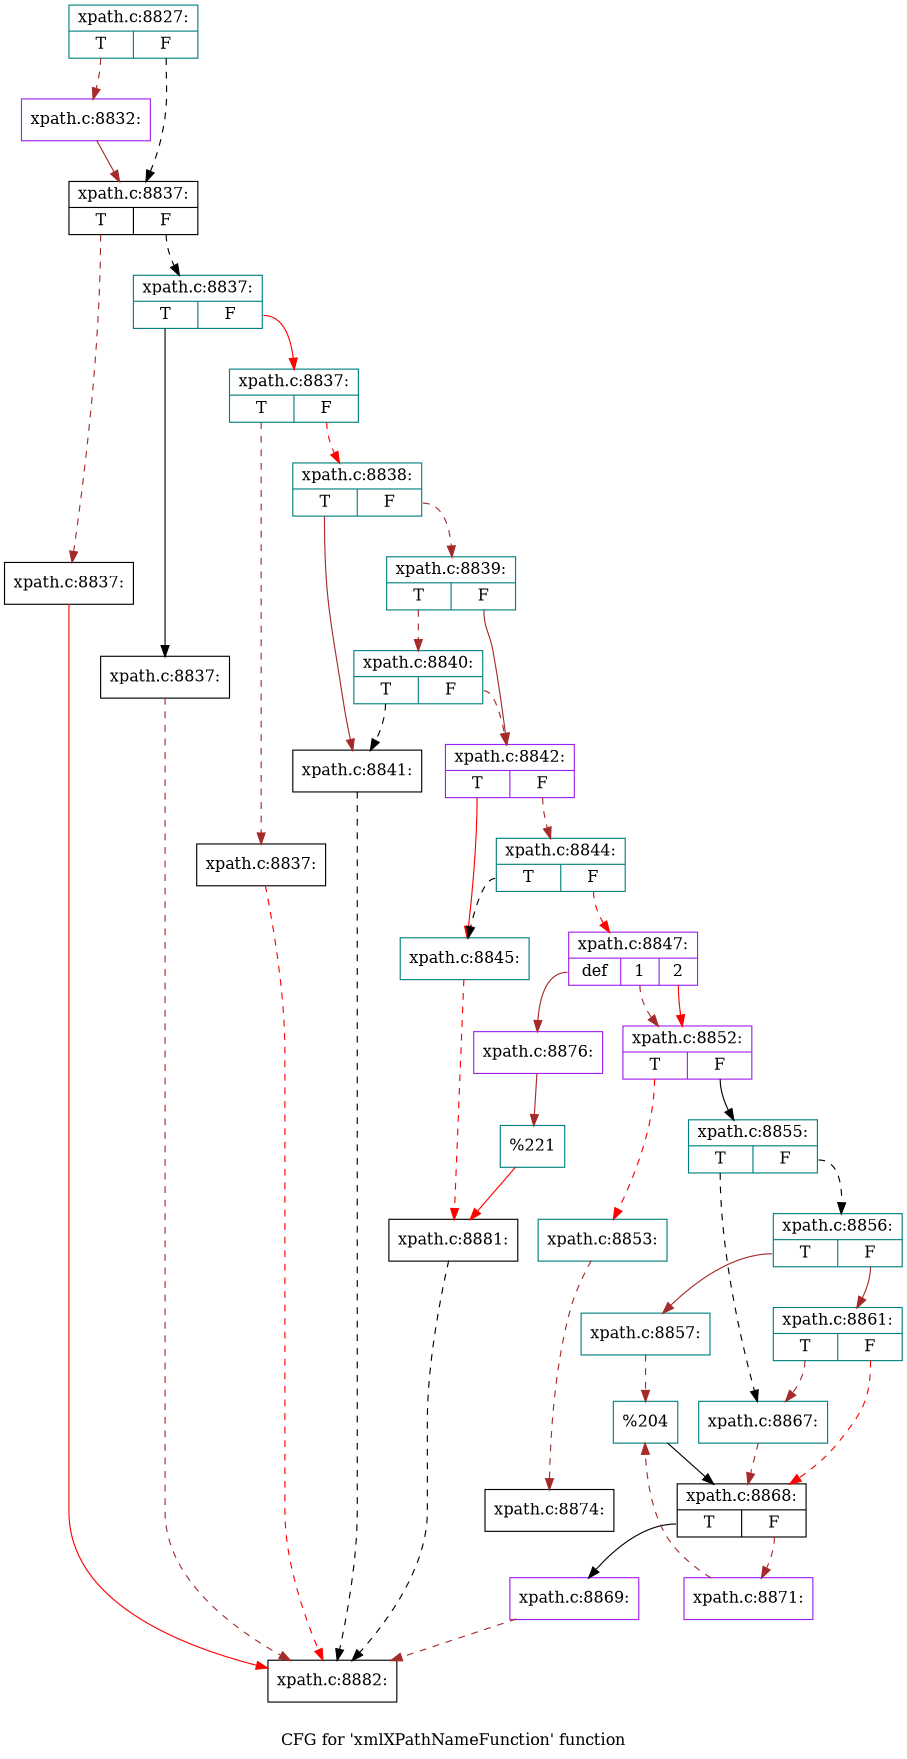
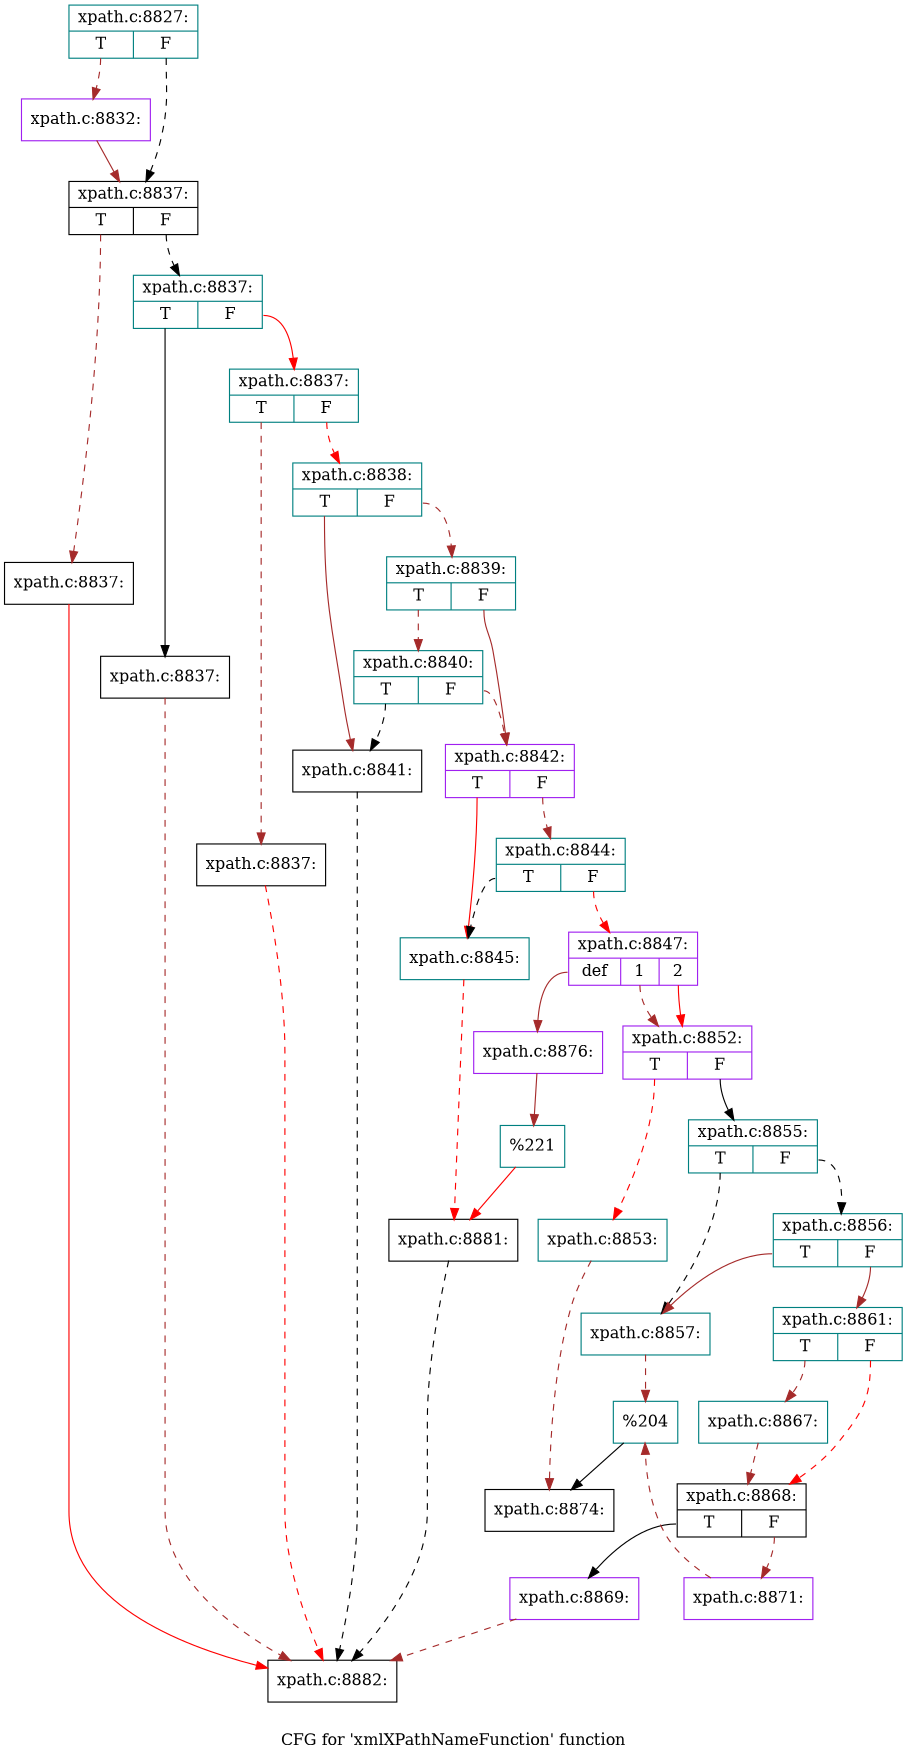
edge "xpath.c:8855:" -> "xpath.c:8867:": now "xpath.c:8855:" -> "xpath.c:8857:"
edge "%204" -> "xpath.c:8868:": now "%204" -> "xpath.c:8874:"
